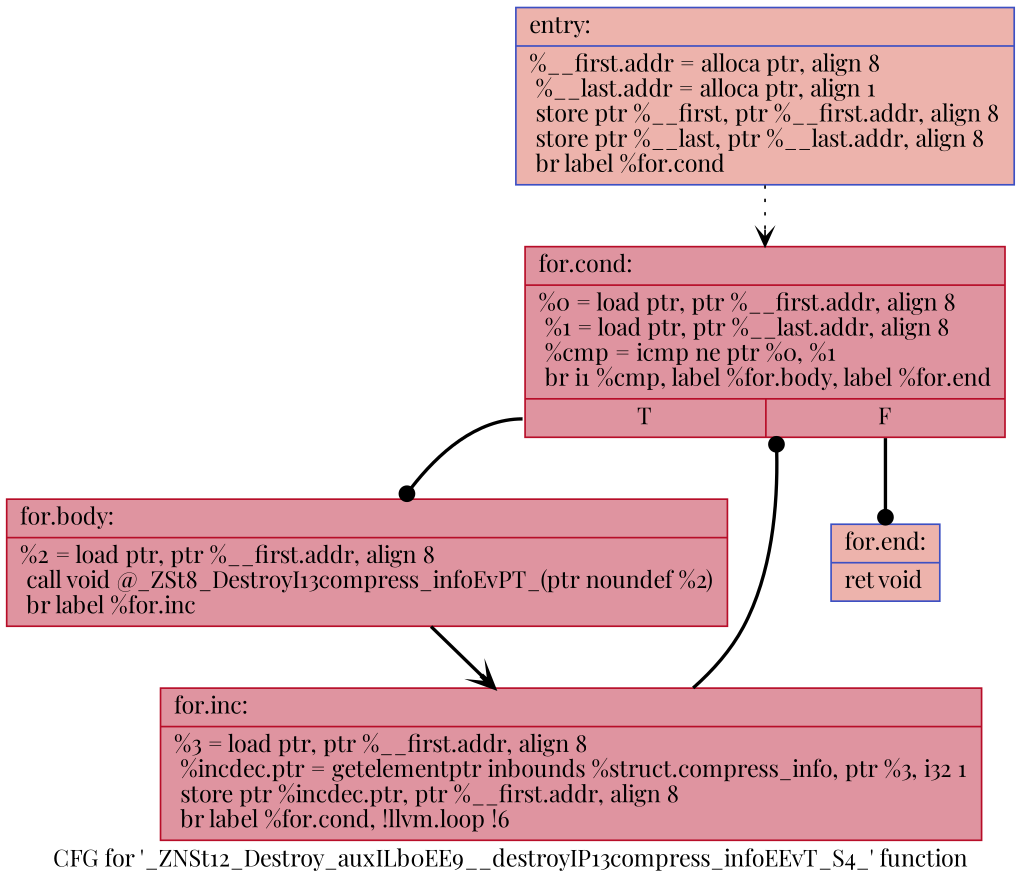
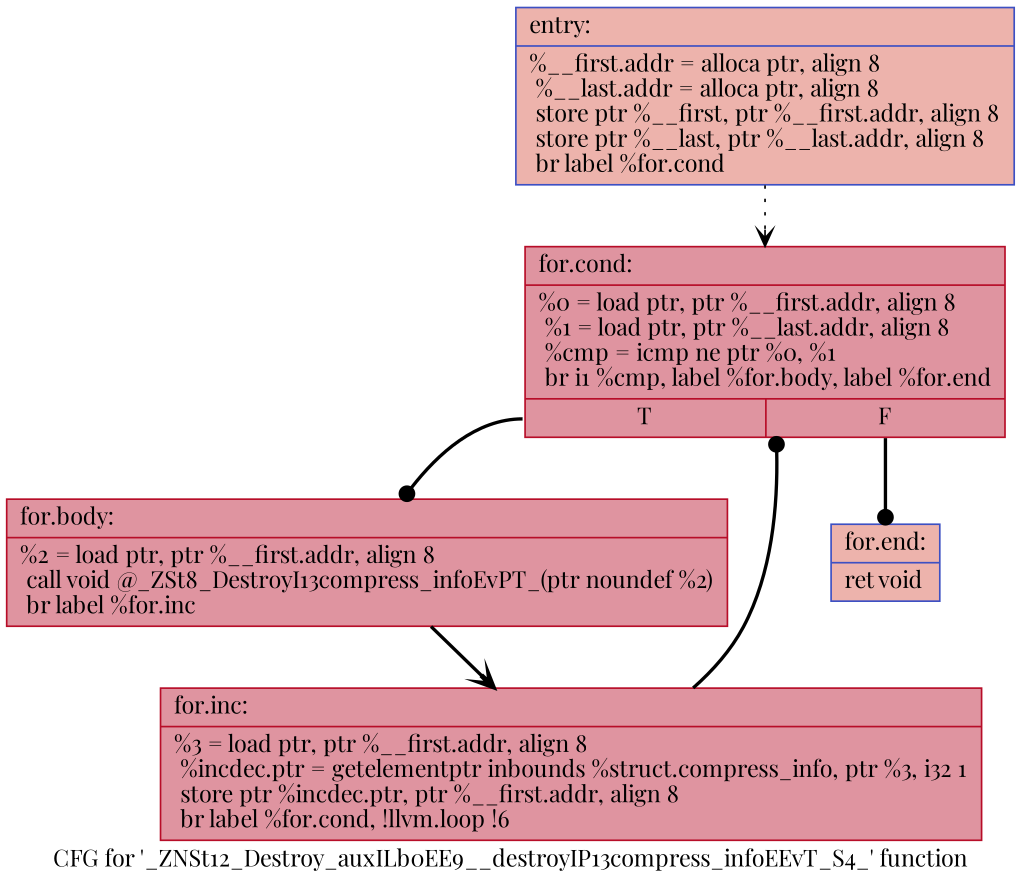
node "entry:": text "%__last.addr = alloca ptr, align 1" -> "%__last.addr = alloca ptr, align 8"
